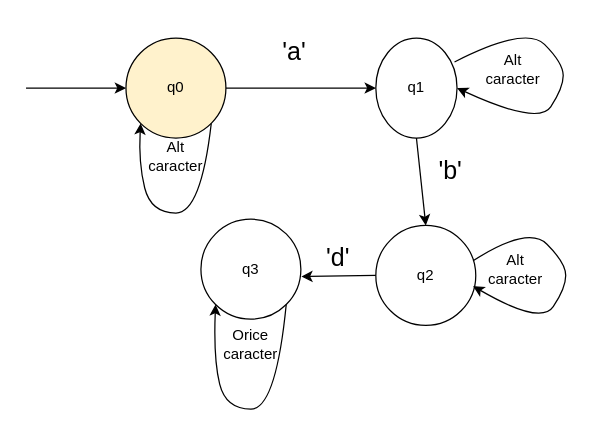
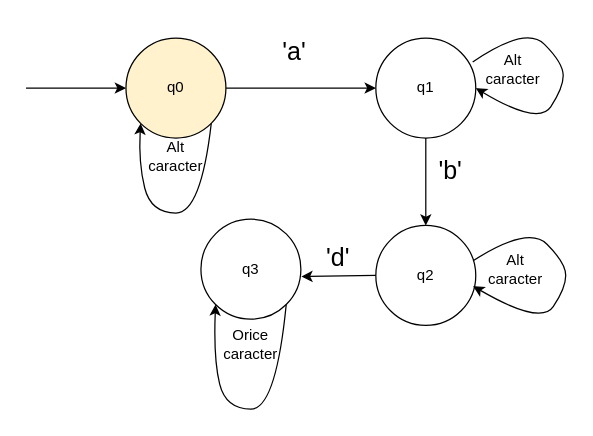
node "q1": size 81x100 -> 100x100
